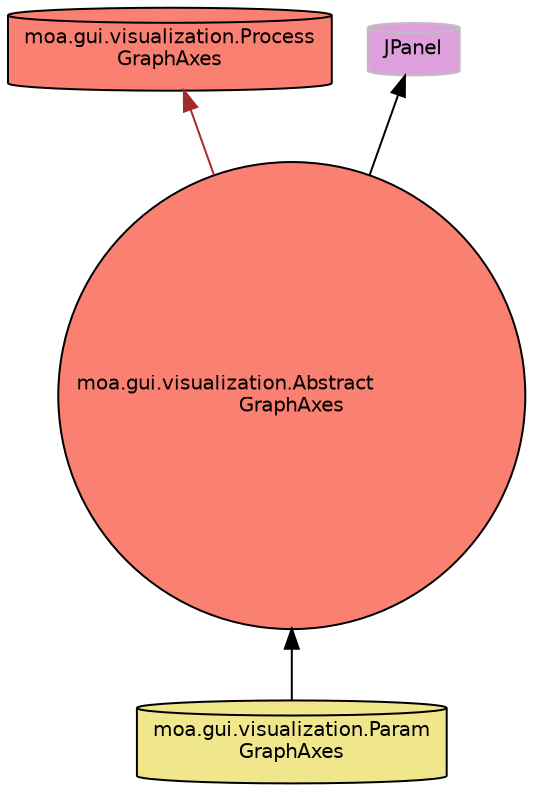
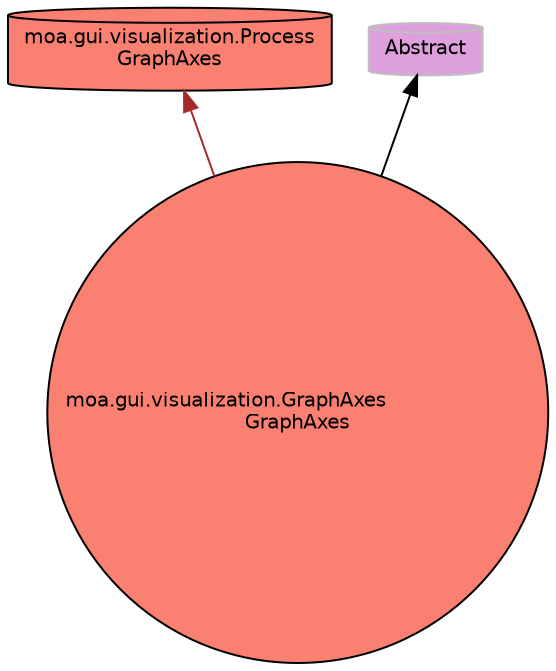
node "JPanel": label "JPanel" -> "Abstract"
node "moa.gui.visualization.Abstract GraphAxes": label "moa.gui.visualization.Abstract GraphAxes" -> "moa.gui.visualization.GraphAxes GraphAxes"
node "moa.gui.visualization.Param GraphAxes": removed
